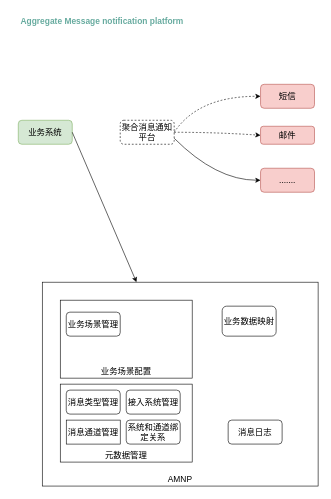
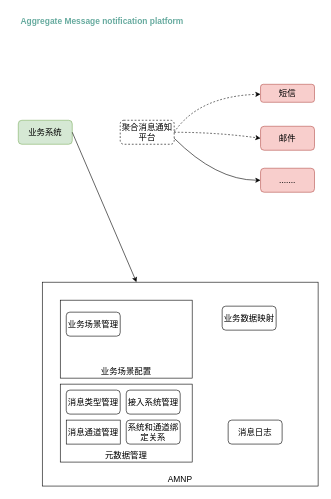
node "短信": size 54x24 -> 54x18
node "邮件": size 54x18 -> 54x24
node "业务数据映射": size 54x30 -> 54x24
